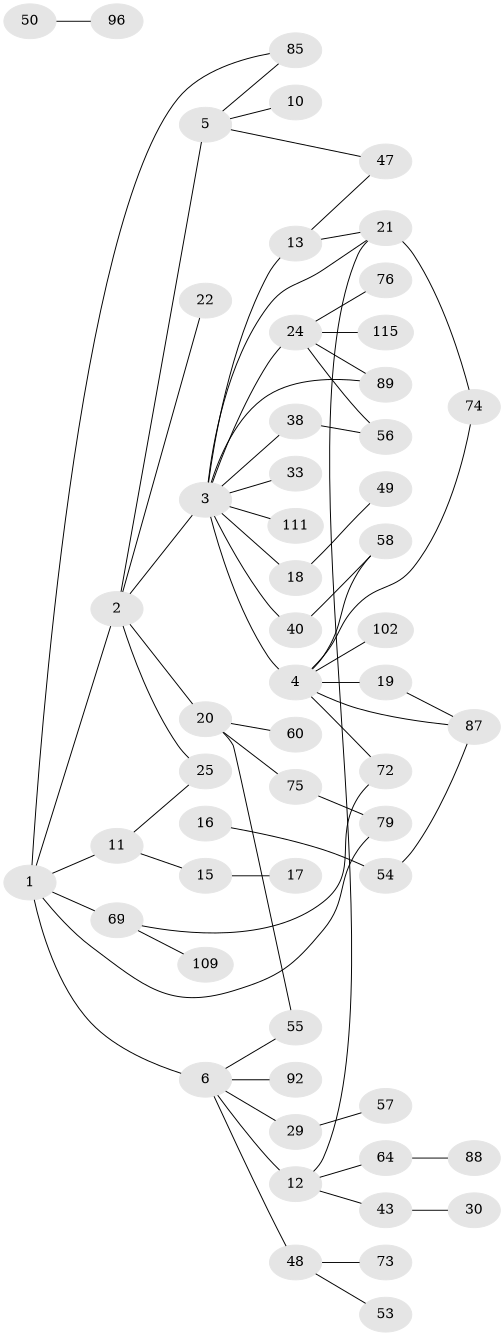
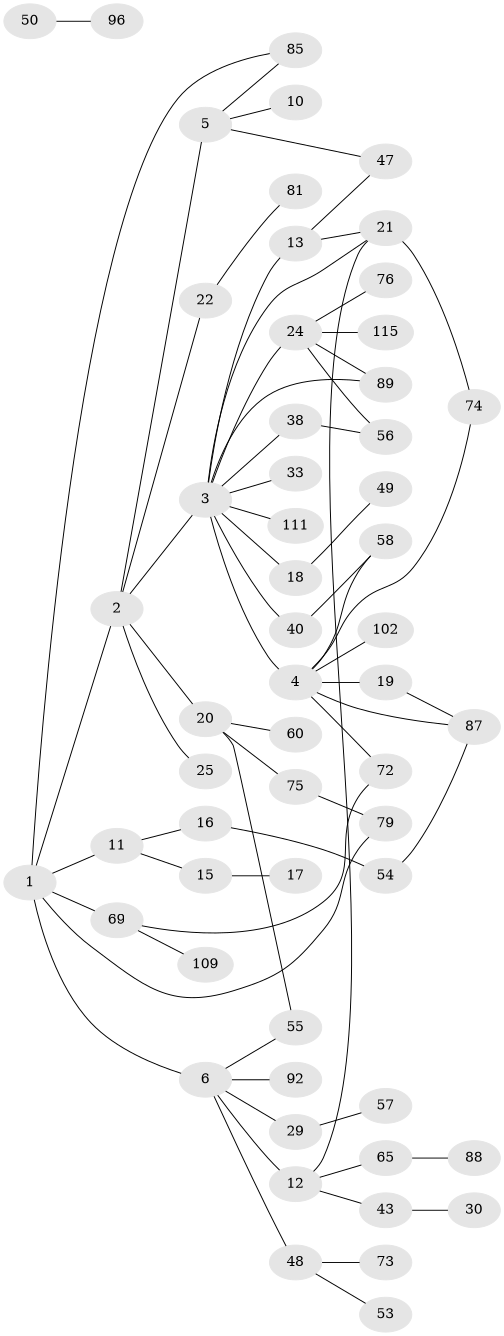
node "81": added
edge "25" -- "11": now "16" -- "11"
node "64": label "64" -> "65"
